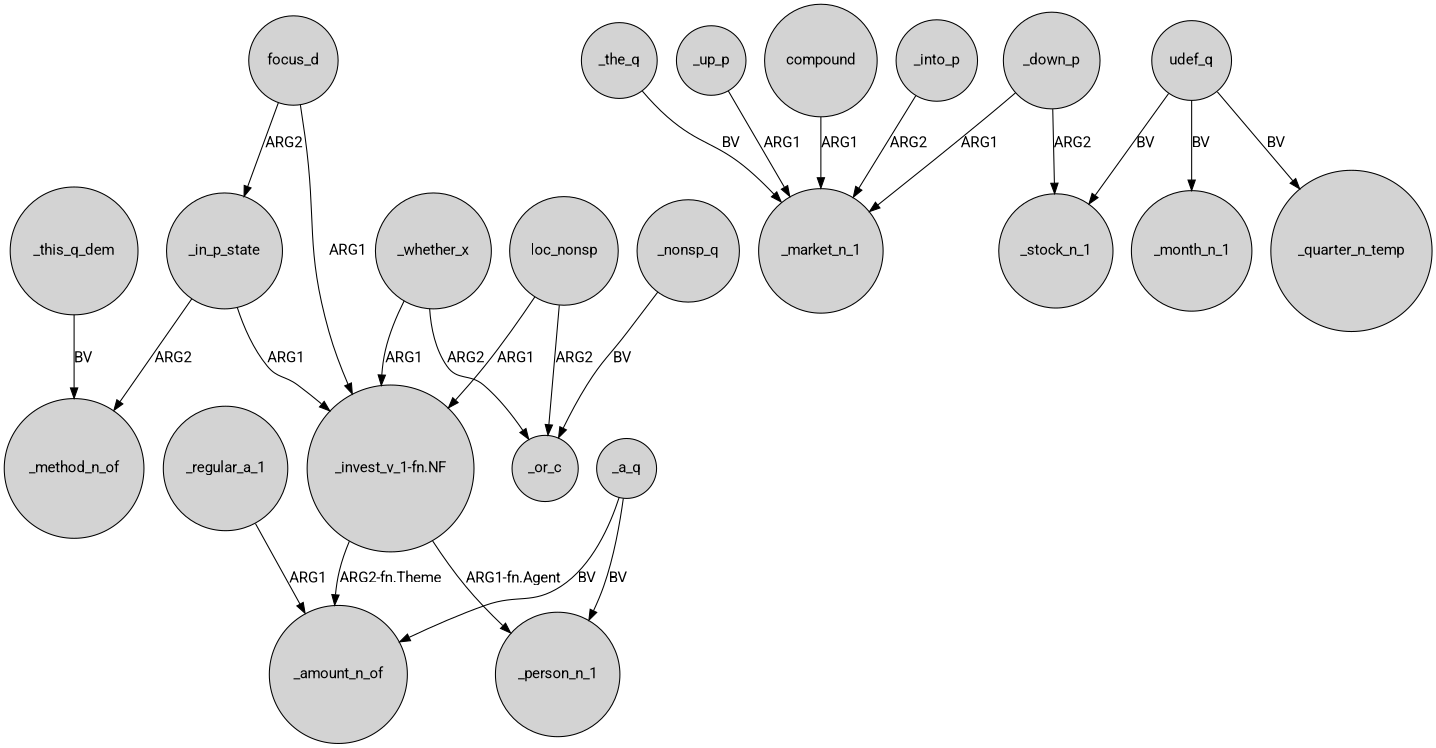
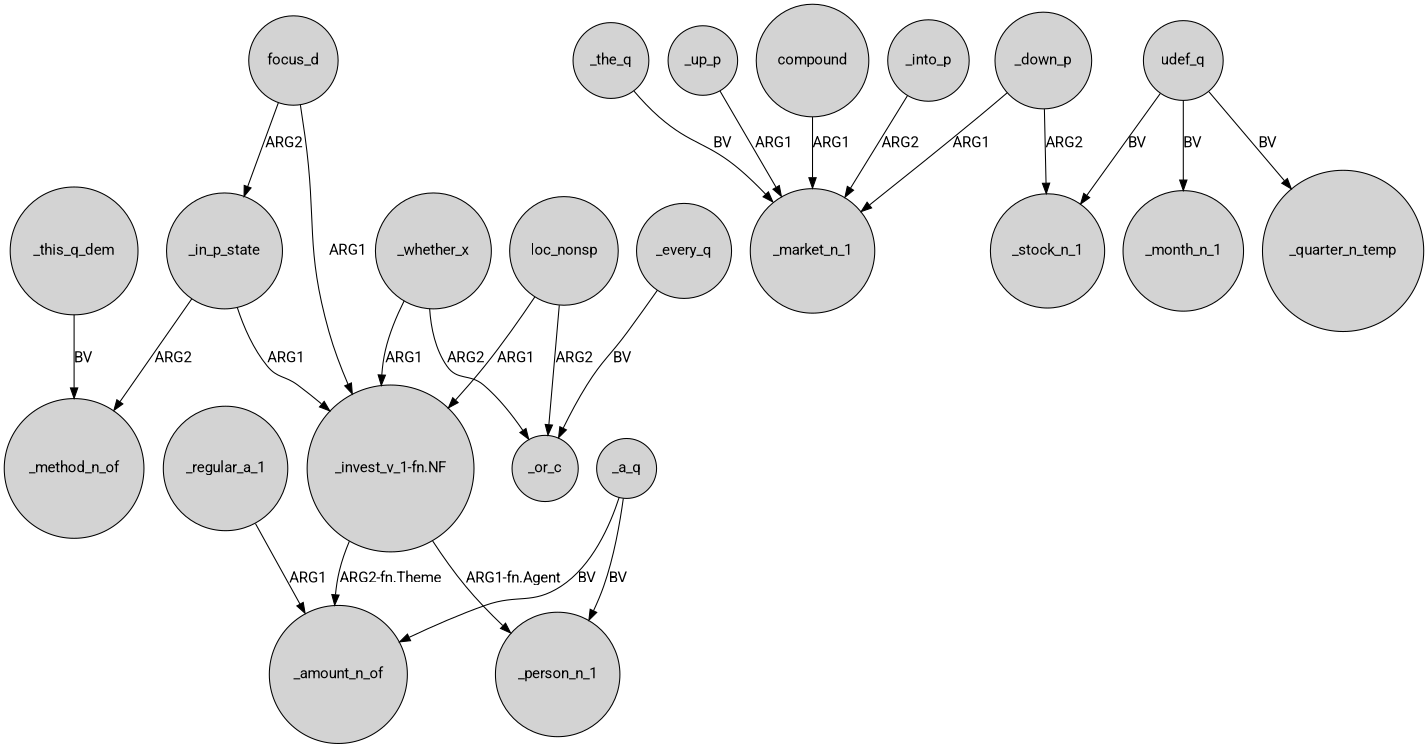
node "_nonsp_q": label "_nonsp_q" -> "_every_q"
